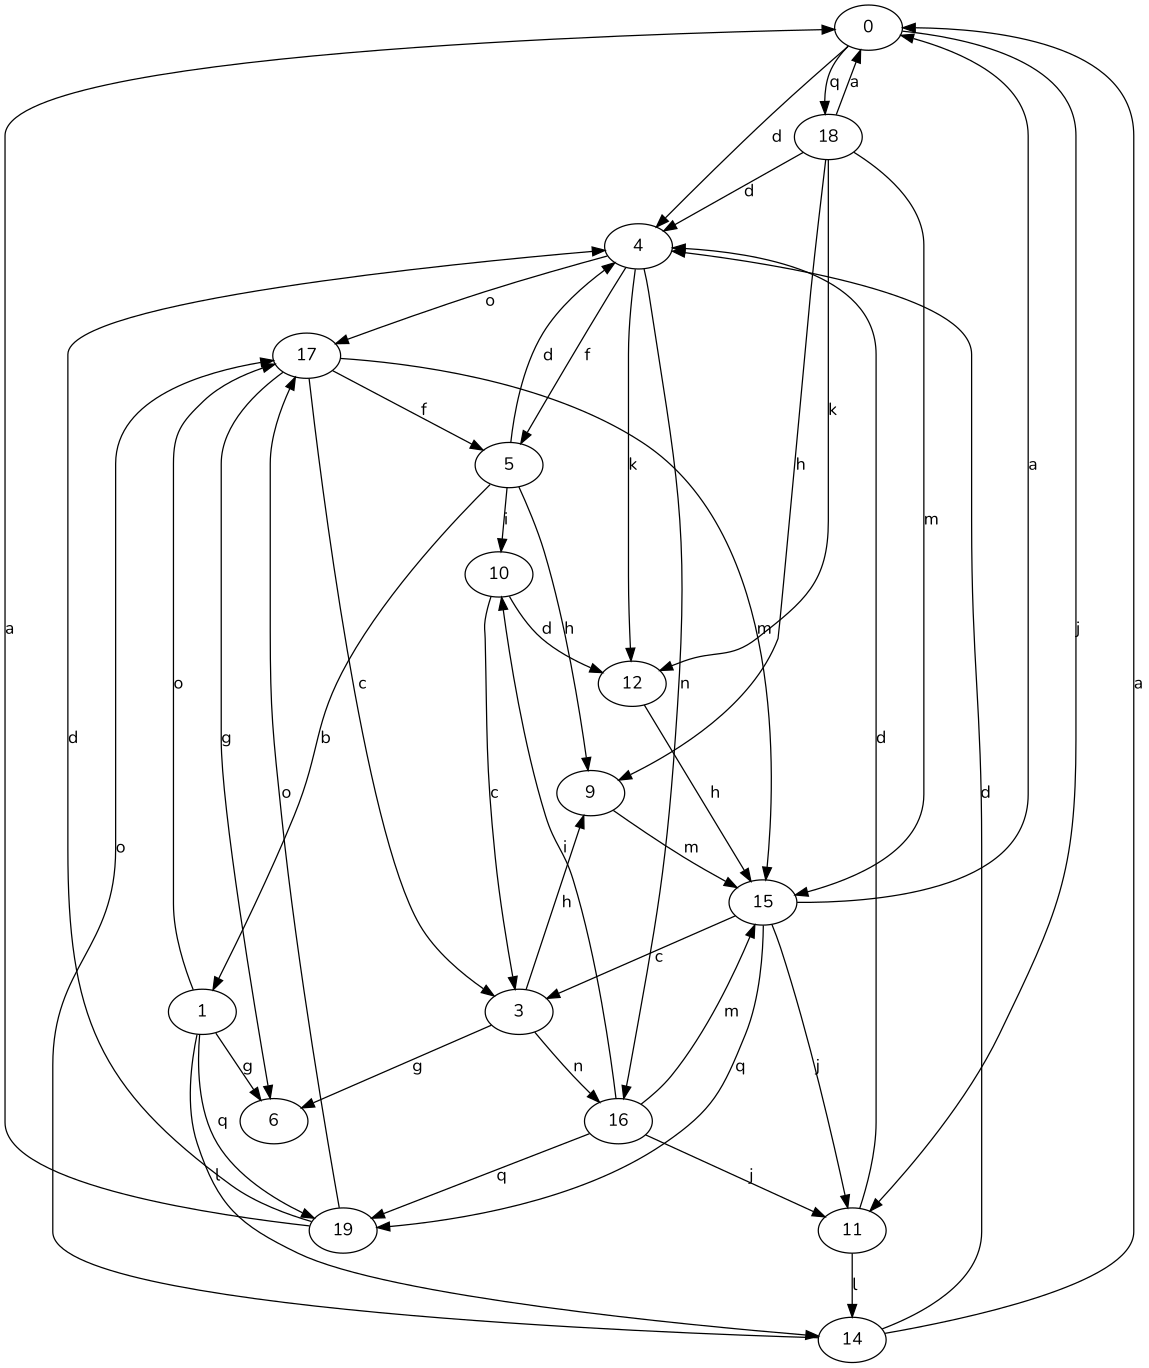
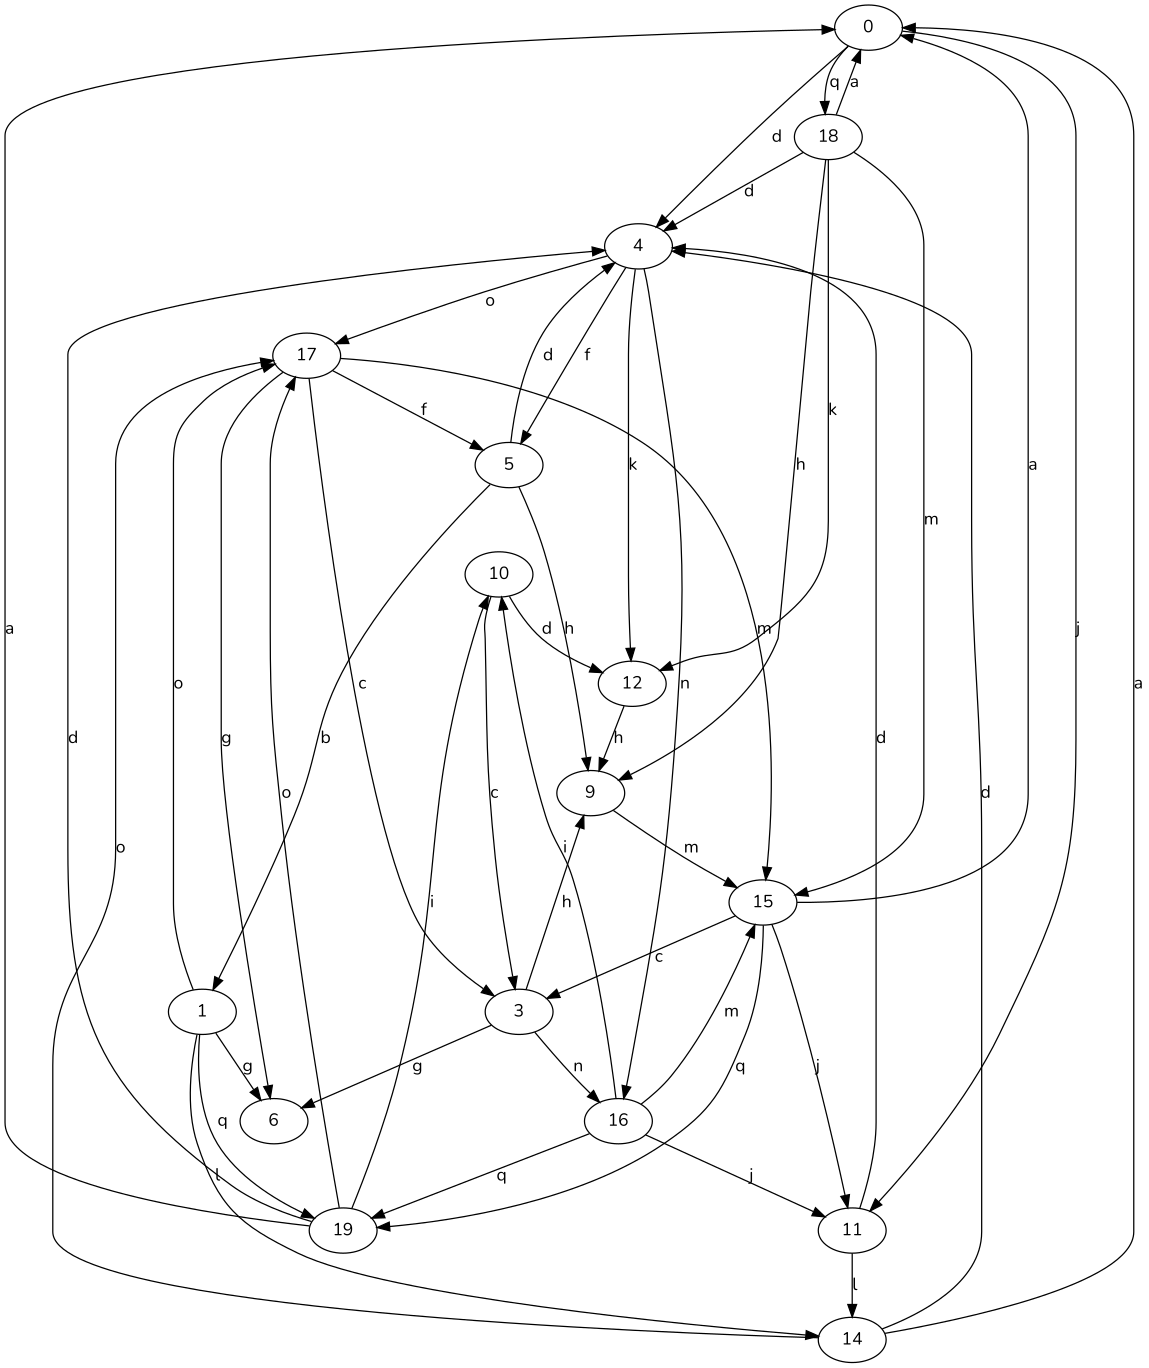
edge "5" -> "10": now "19" -> "10"
edge "12" -> "15": now "12" -> "9"
